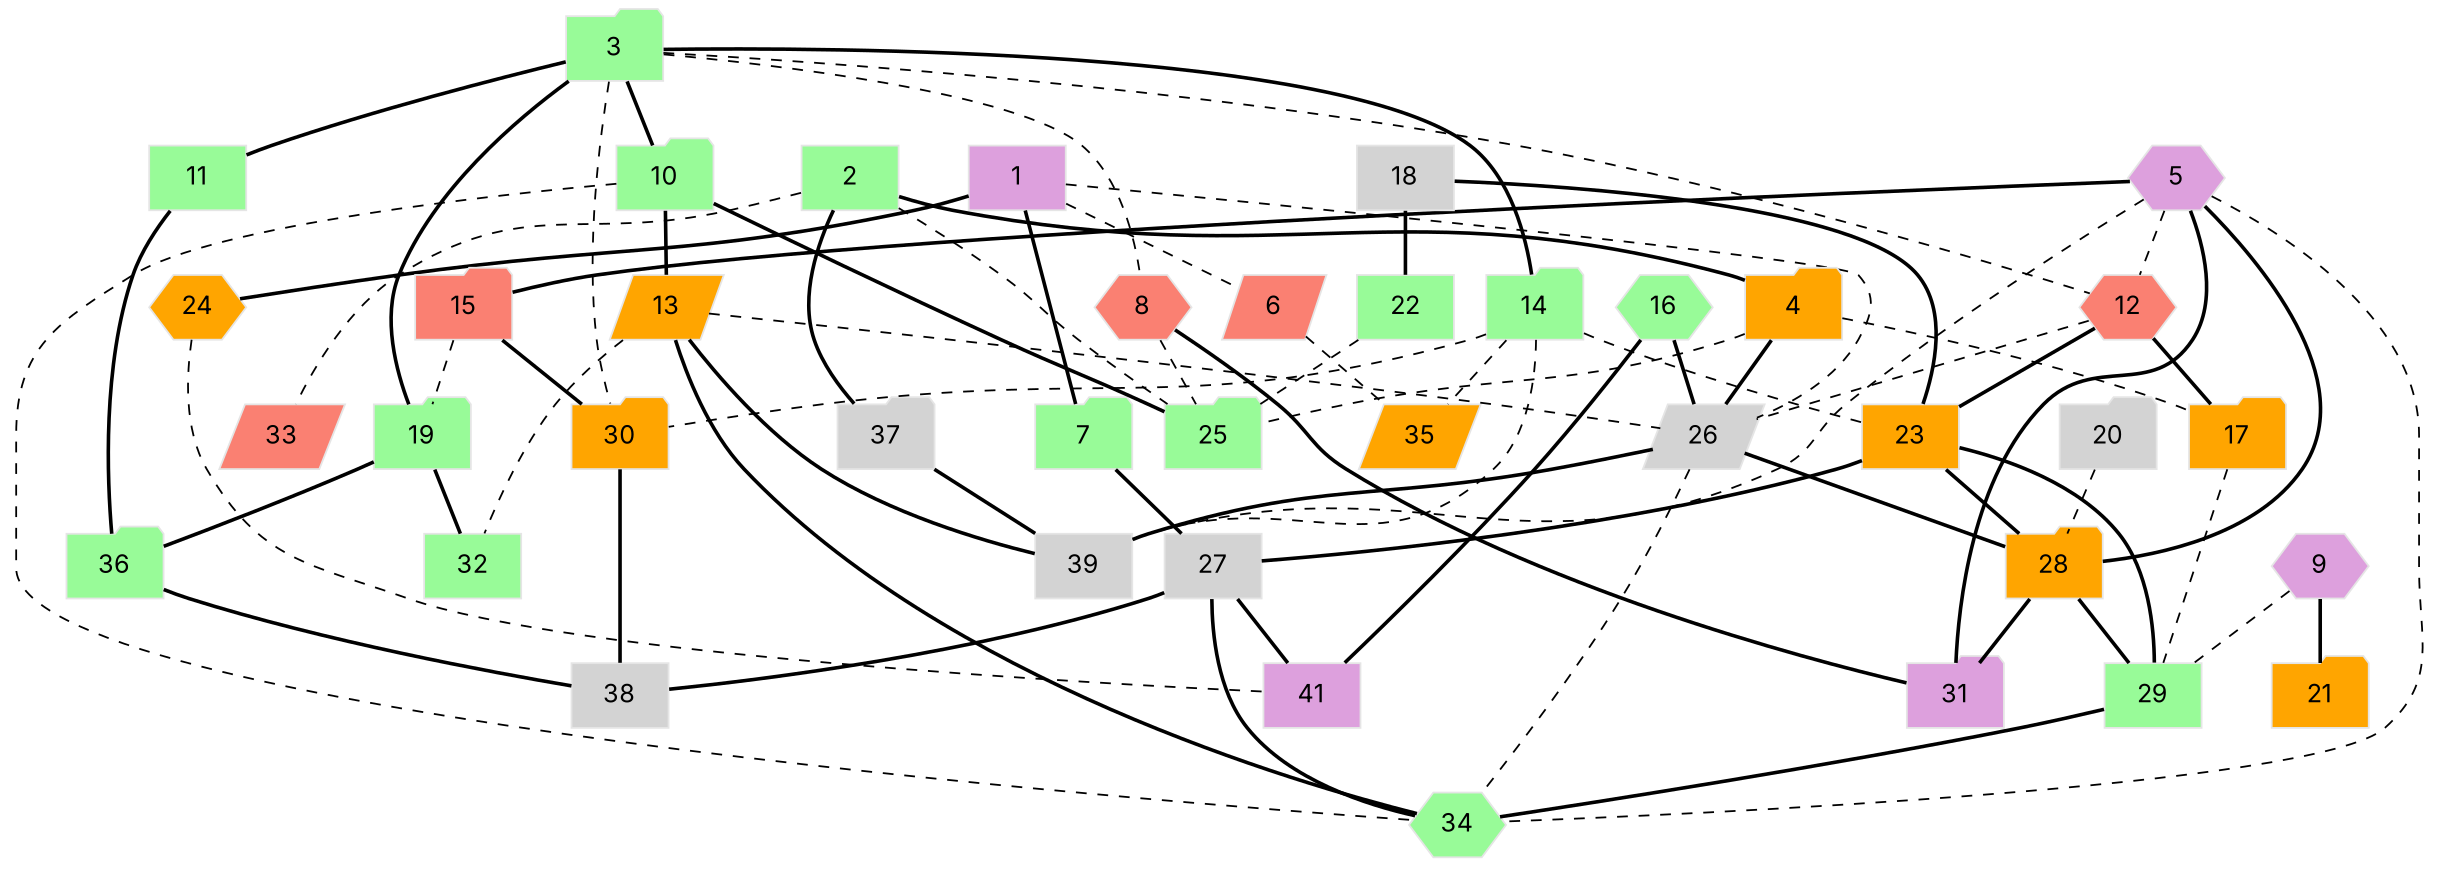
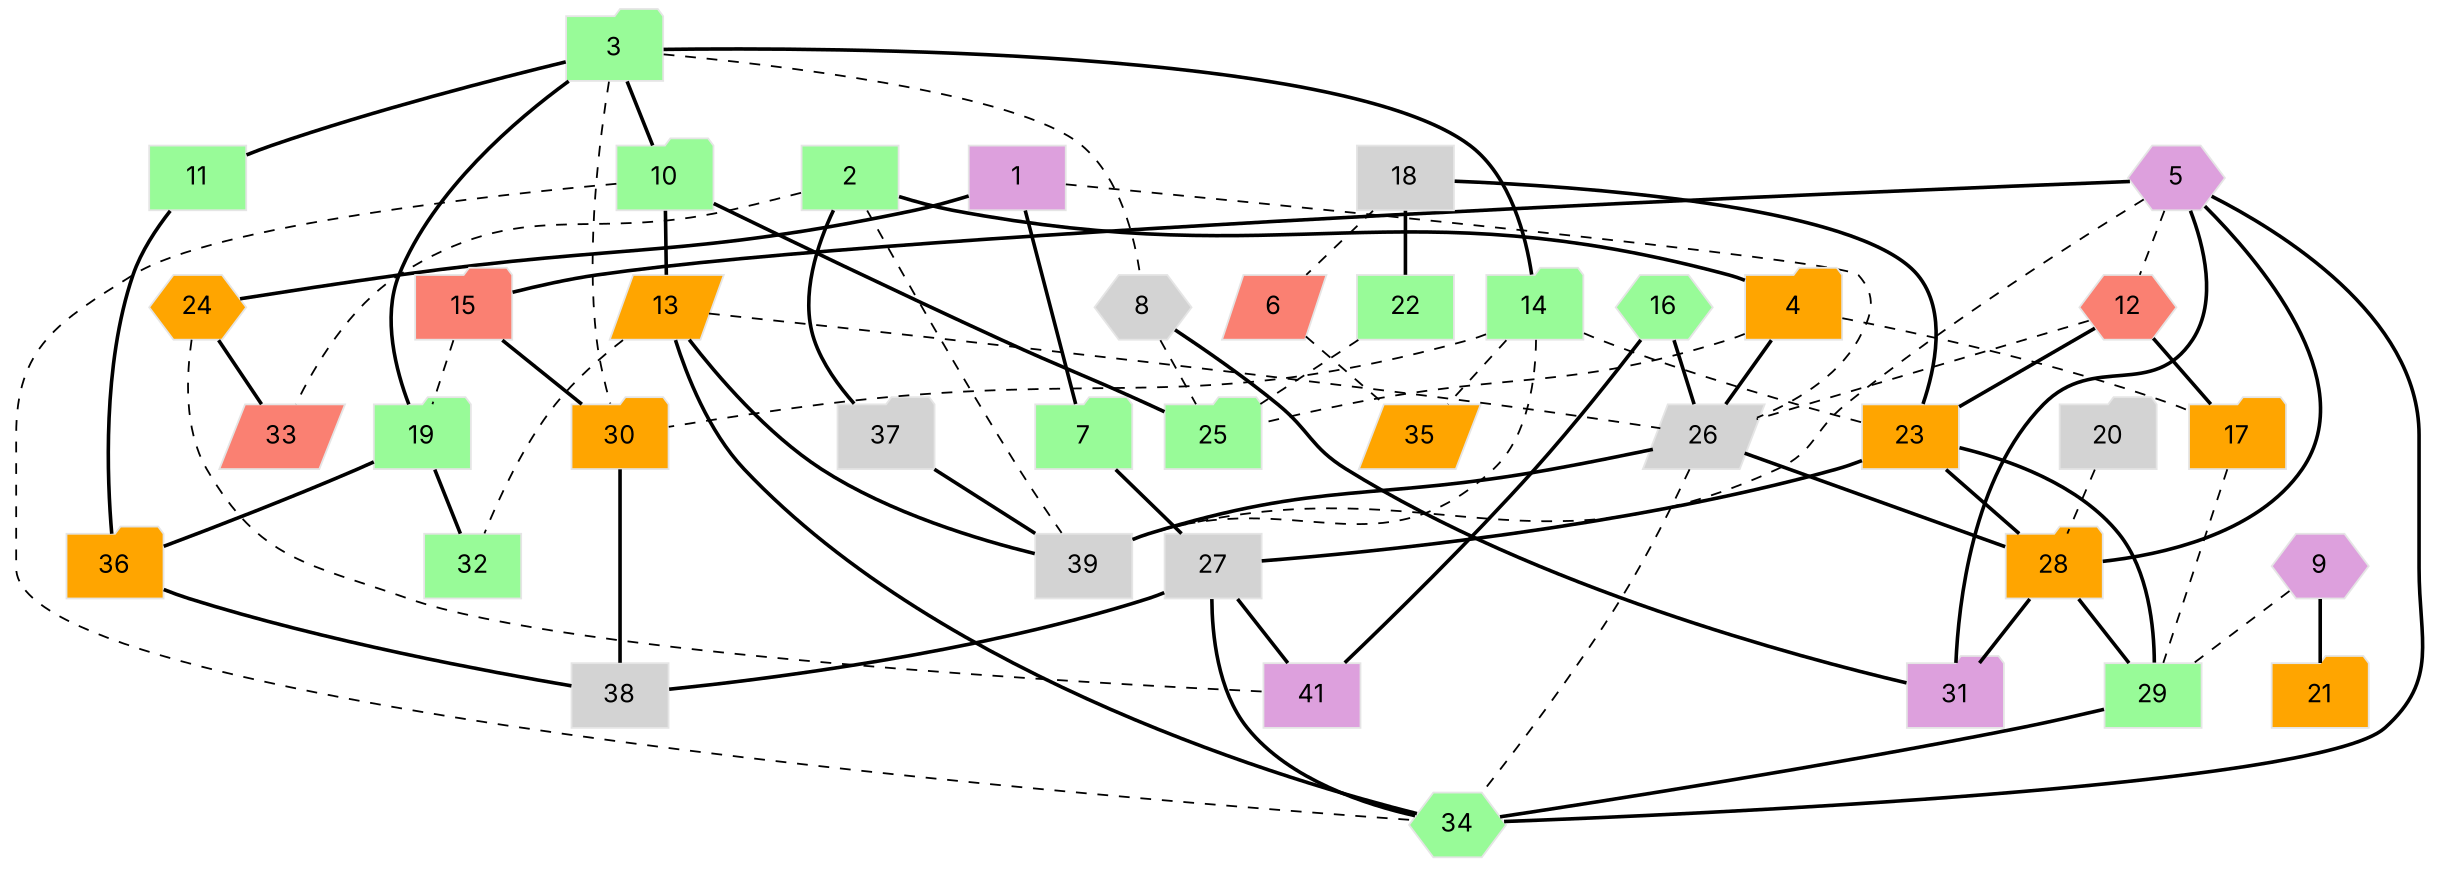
edge "3" -- "12": removed
edge "1" -- "6": now "18" -- "6"
edge "2" -- "25": now "2" -- "39"
node "8": fillcolor salmon -> lightgrey
edge "24" -- "33": added
node "36": fillcolor palegreen -> orange
edge "5" -- "34": style dashed -> bold
